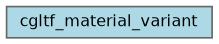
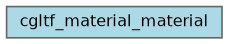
node "cgltf_material_variant": label "cgltf_material_variant" -> "cgltf_material_material"
